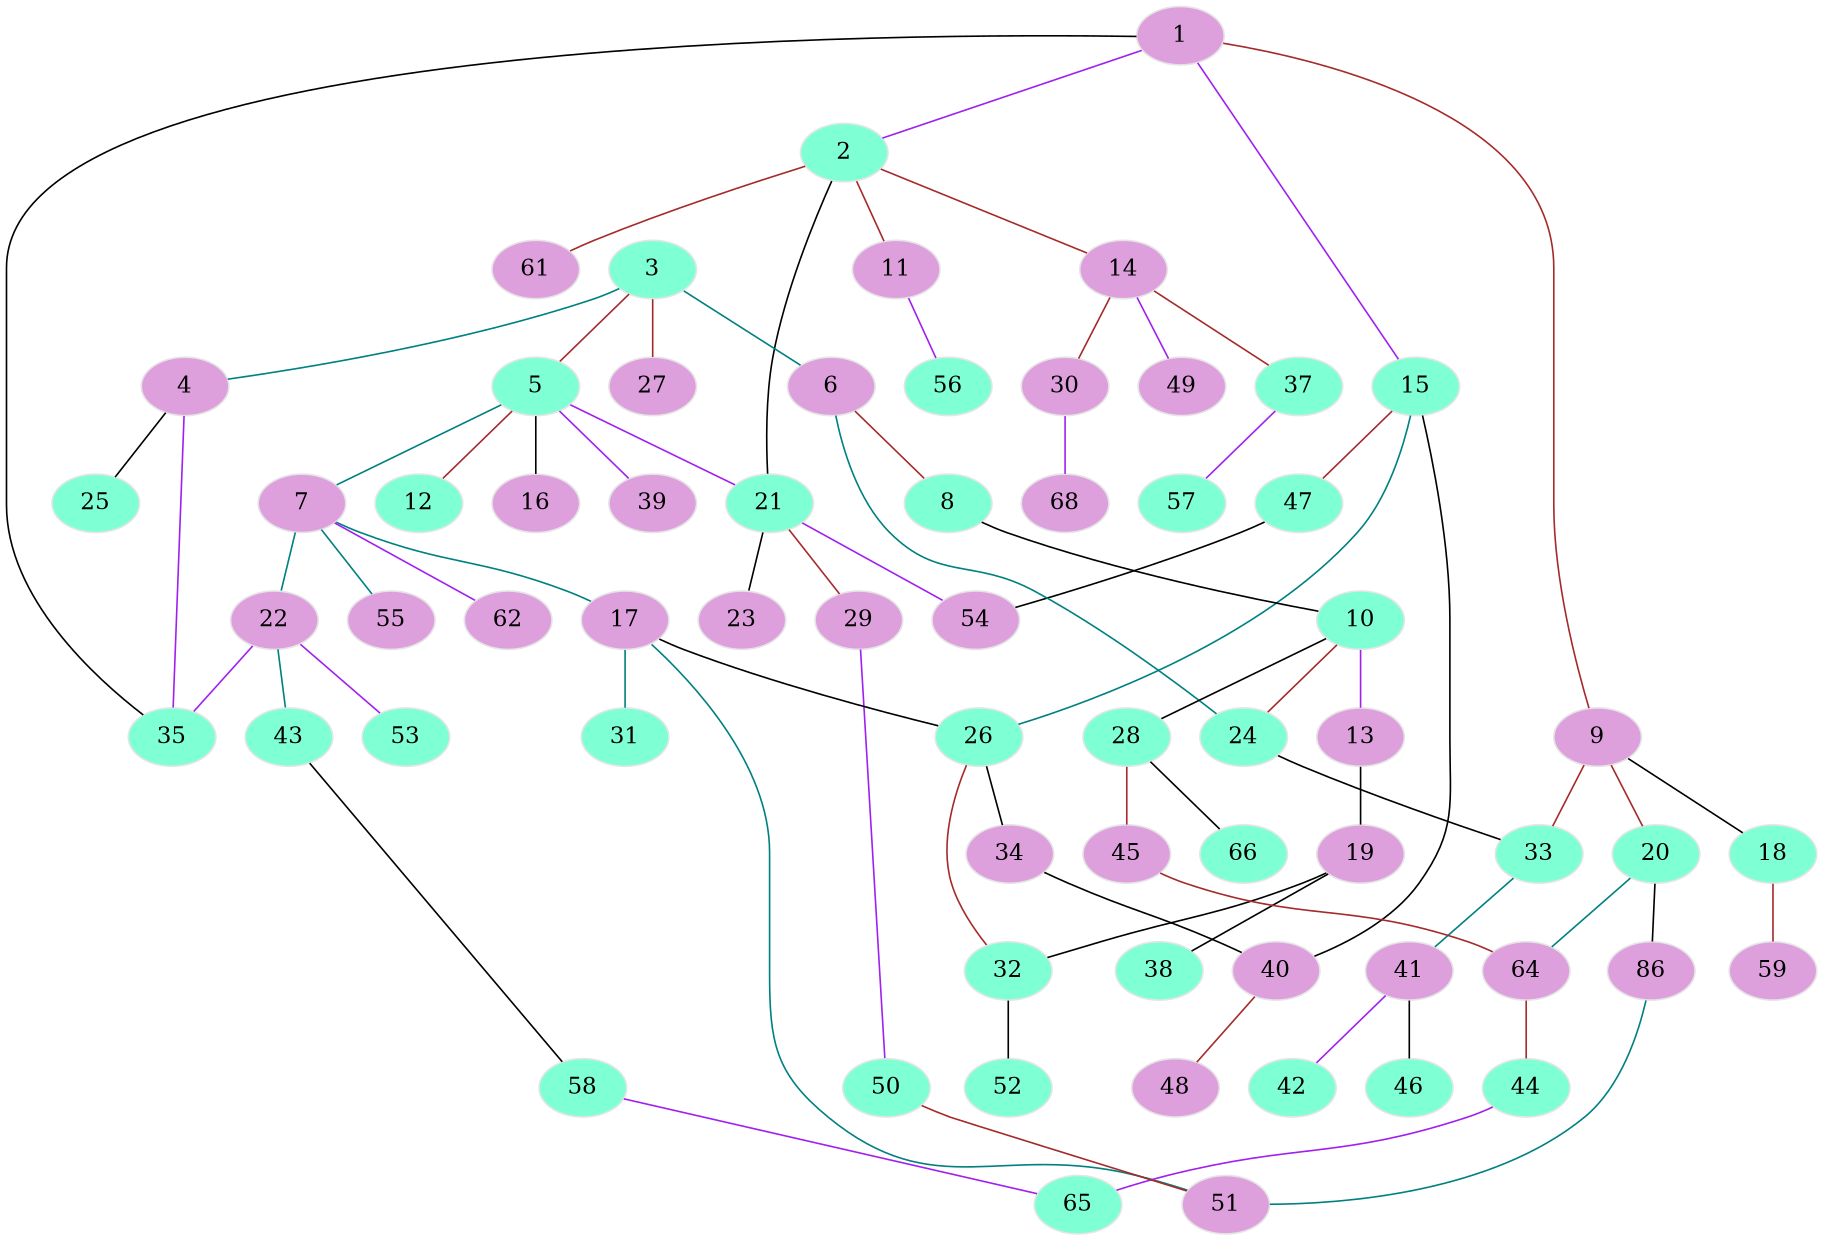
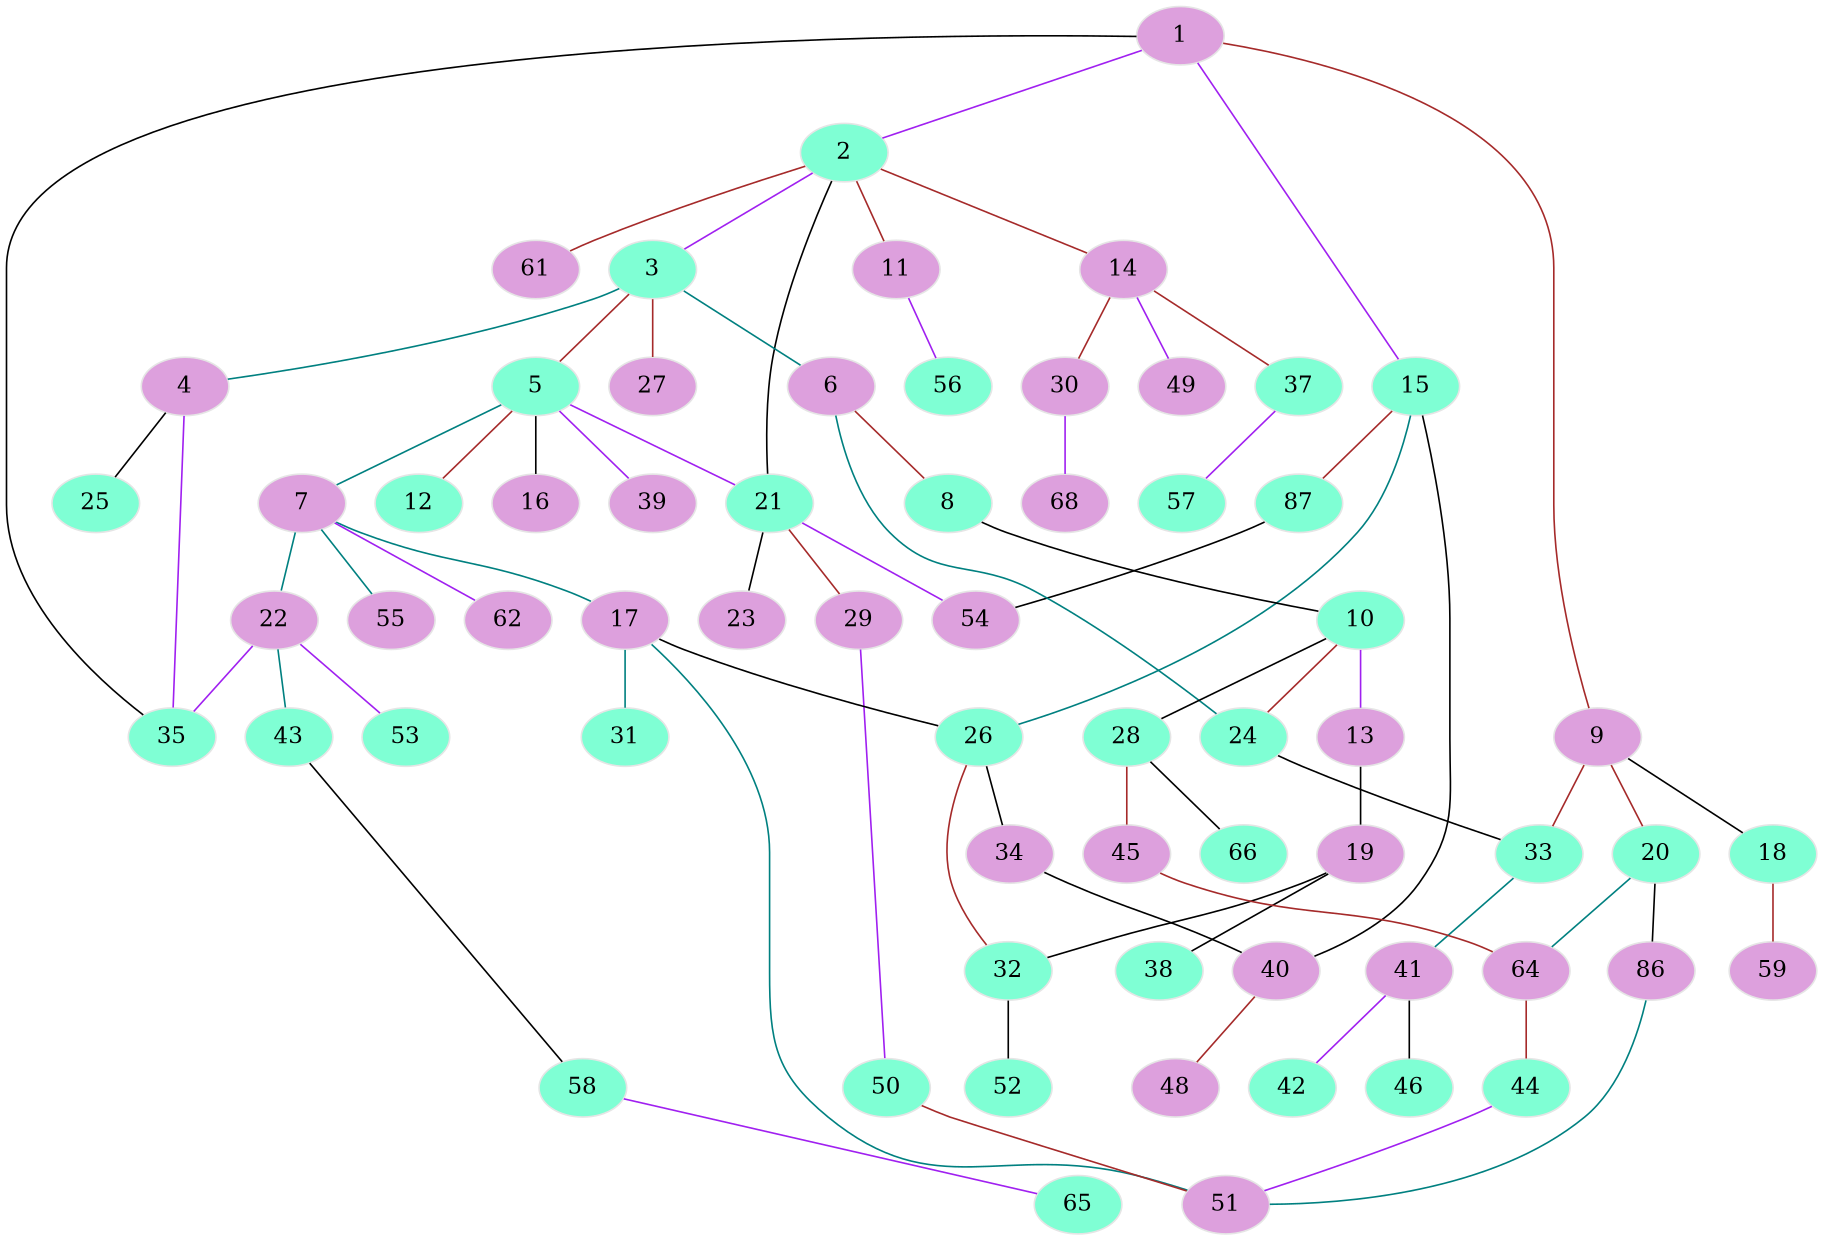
edge "2" -- "3": added
node "47": label "47" -> "87"
edge "44" -- "65": now "44" -- "51"
